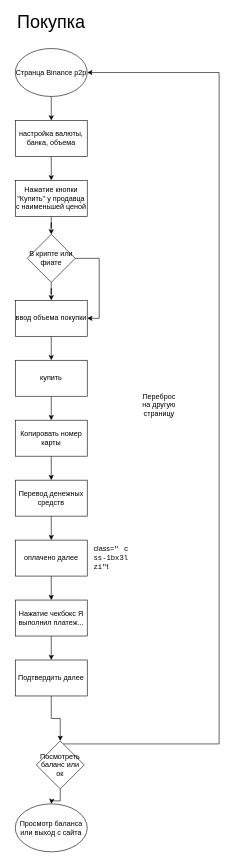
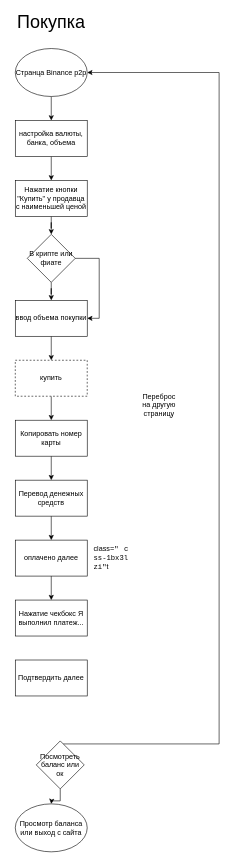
node "купить": style solid -> dashed
edge "Нажатие чекбокс Я выполнил платеж..." -> "Подтвердить далее": removed
edge "Подтвердить далее" -> "Посмотреть баланс или ок": removed
